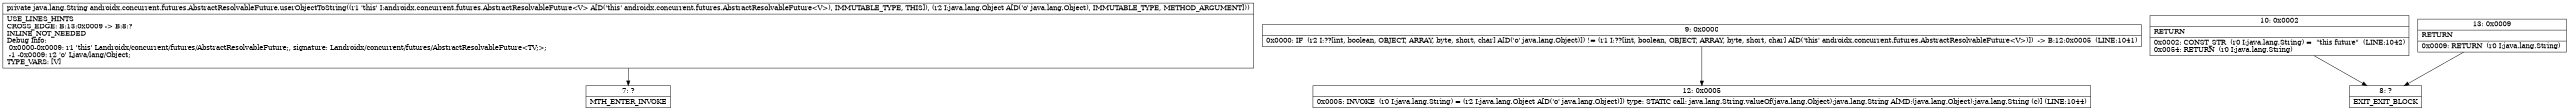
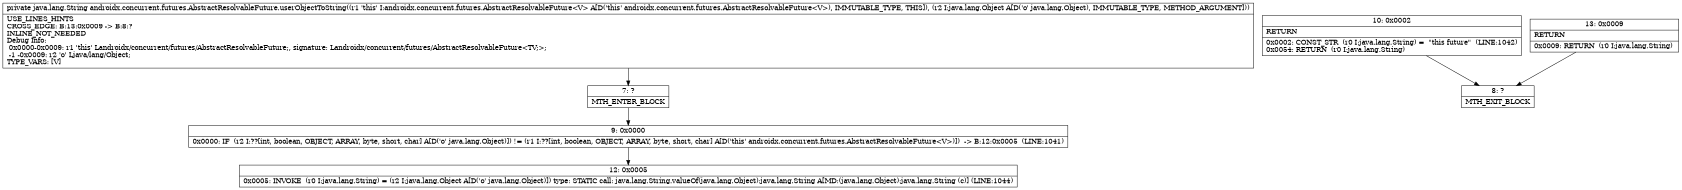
node "7: ?": text "MTH_ENTER_INVOKE" -> "MTH_ENTER_BLOCK"
node "8: ?": text "EXIT_EXIT_BLOCK" -> "MTH_EXIT_BLOCK"
edge "7: ?" -> "9: 0x0000": added
